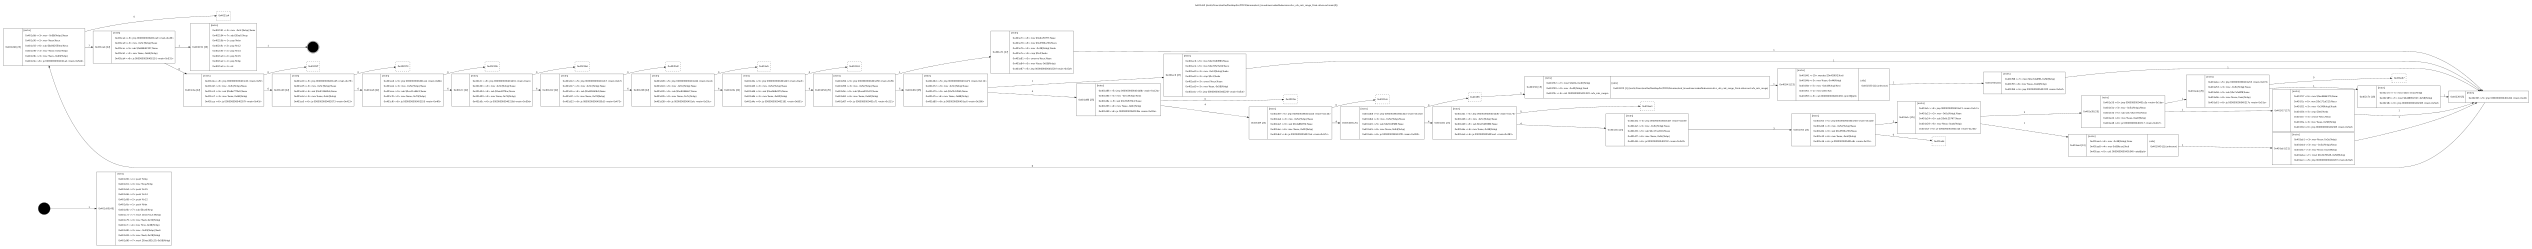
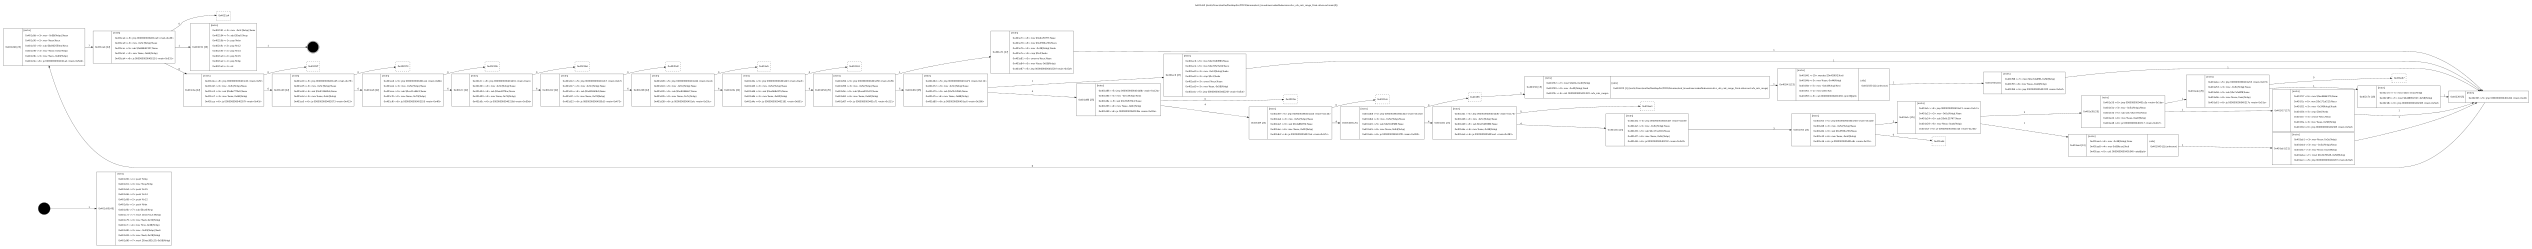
edge "0x401c8d [23]" -> "0x4021a4": now "0x401ca4 [22]" -> "0x4021a4"
